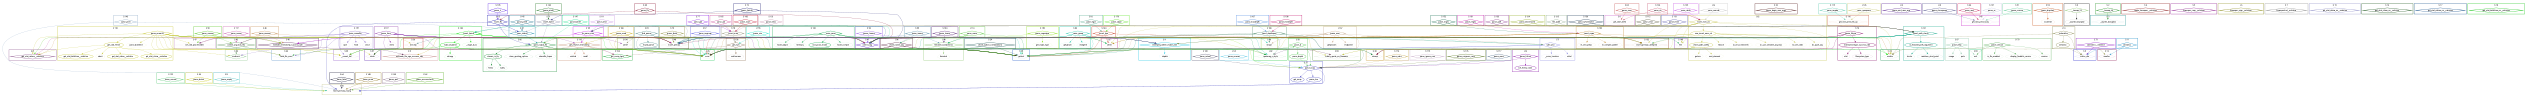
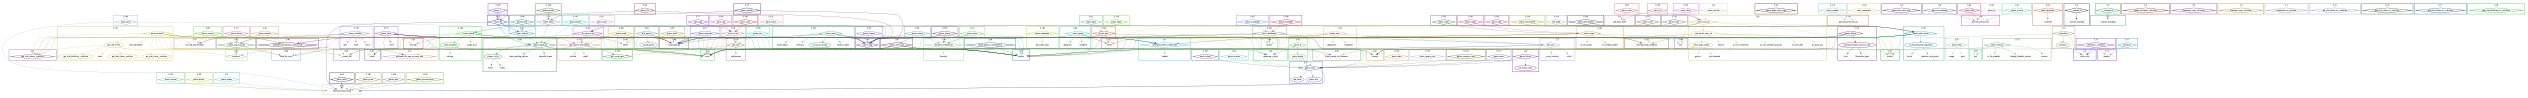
node "__bswap_32": color #80c060 -> #000000
